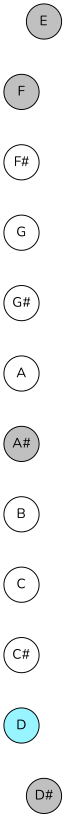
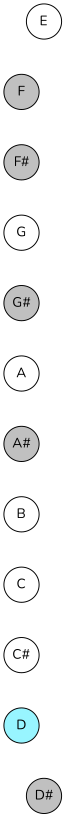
node "E": fillcolor gray -> white
node "F#": fillcolor white -> gray
node "G#": fillcolor white -> gray
